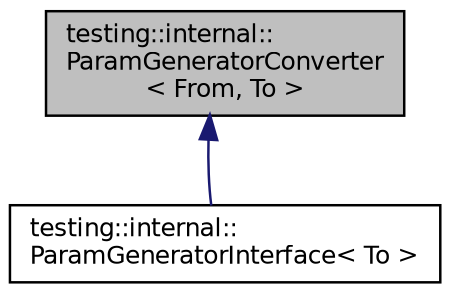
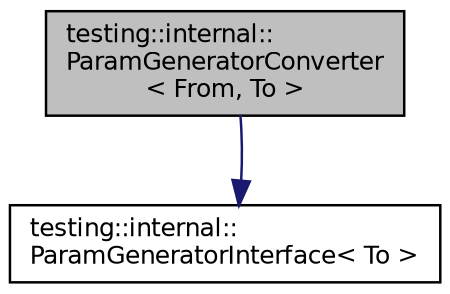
edge "testing::internal:: ParamGeneratorInterface< To >" -> "testing::internal:: ParamGeneratorConverter < From, To >": reversed
